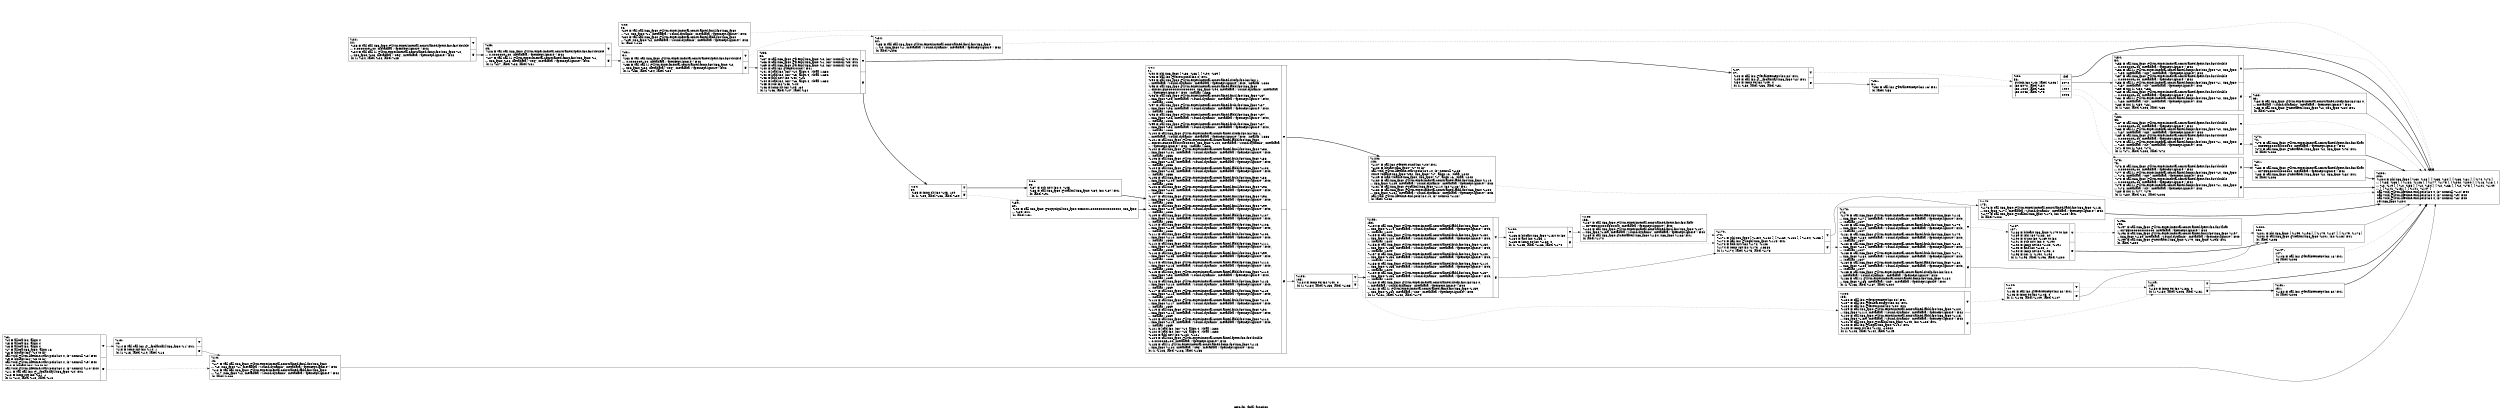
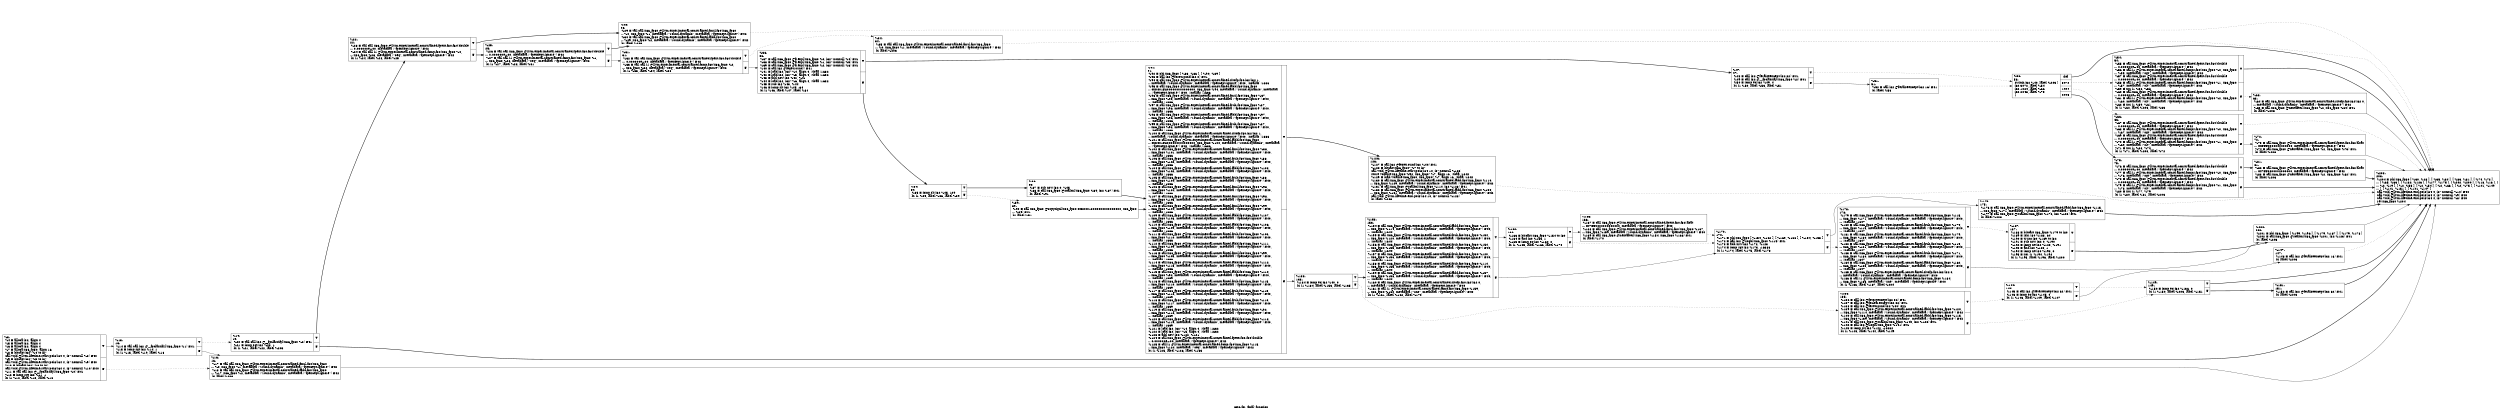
edge "%22:" -> "%28:": added
edge "%25:" -> "%28:": added
edge "%53:" -> "%54:": style solid -> dotted
edge "%53:" -> "%75:": style dotted -> bold
edge "%72:" -> "%203:": style bold -> solid
node "%196:": removed
node "%19:": added
